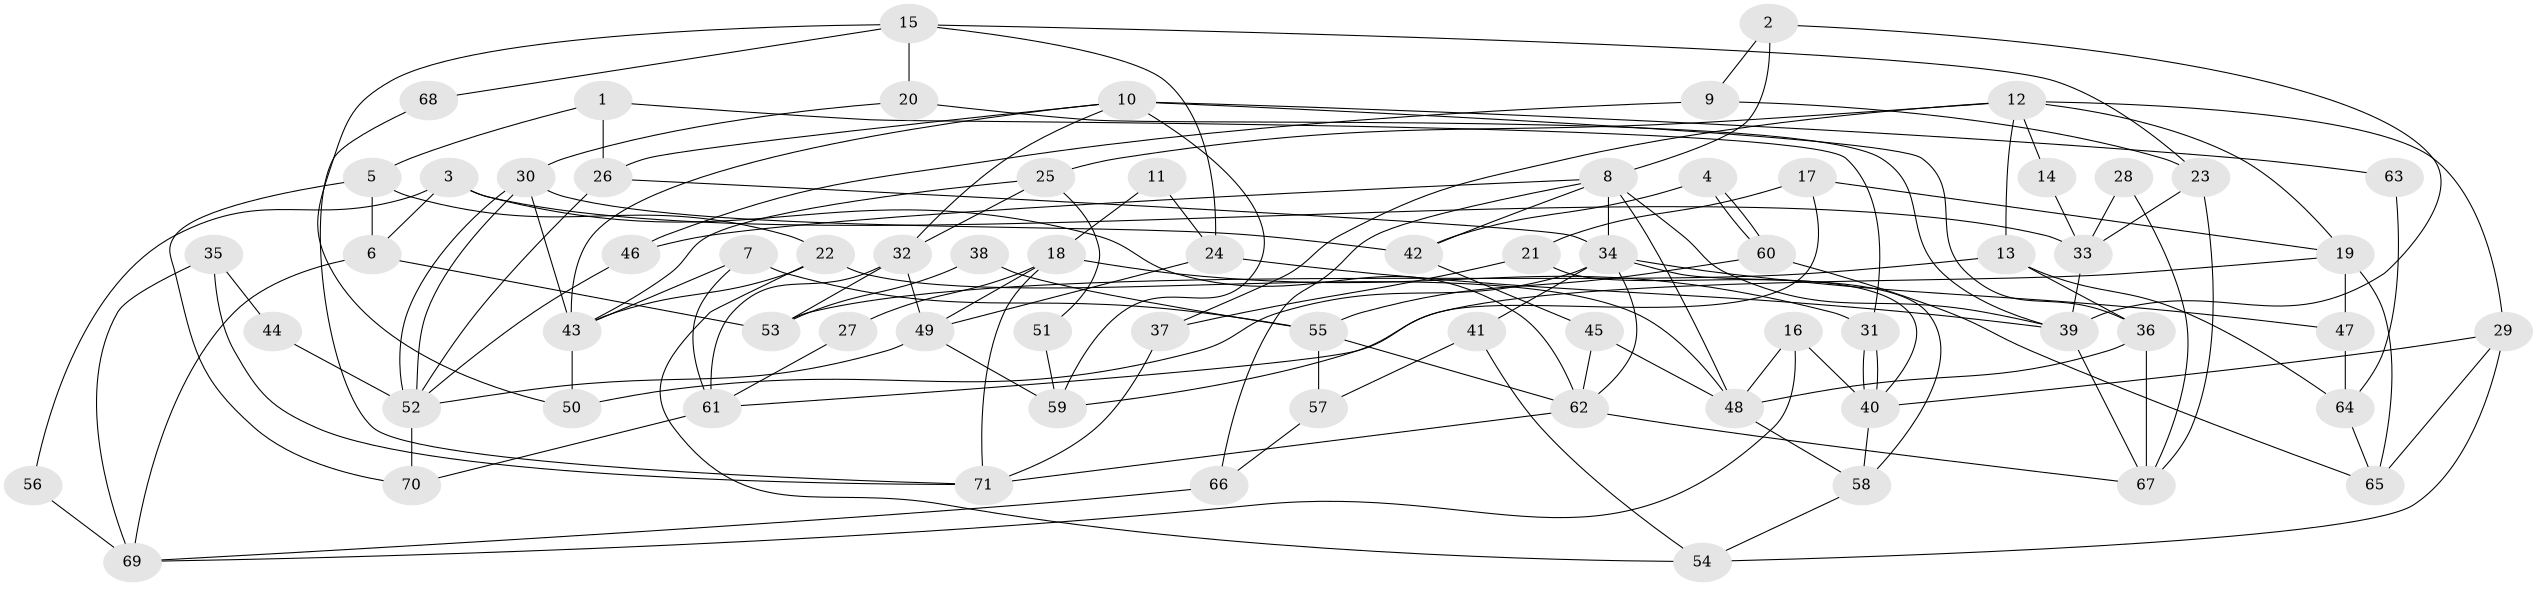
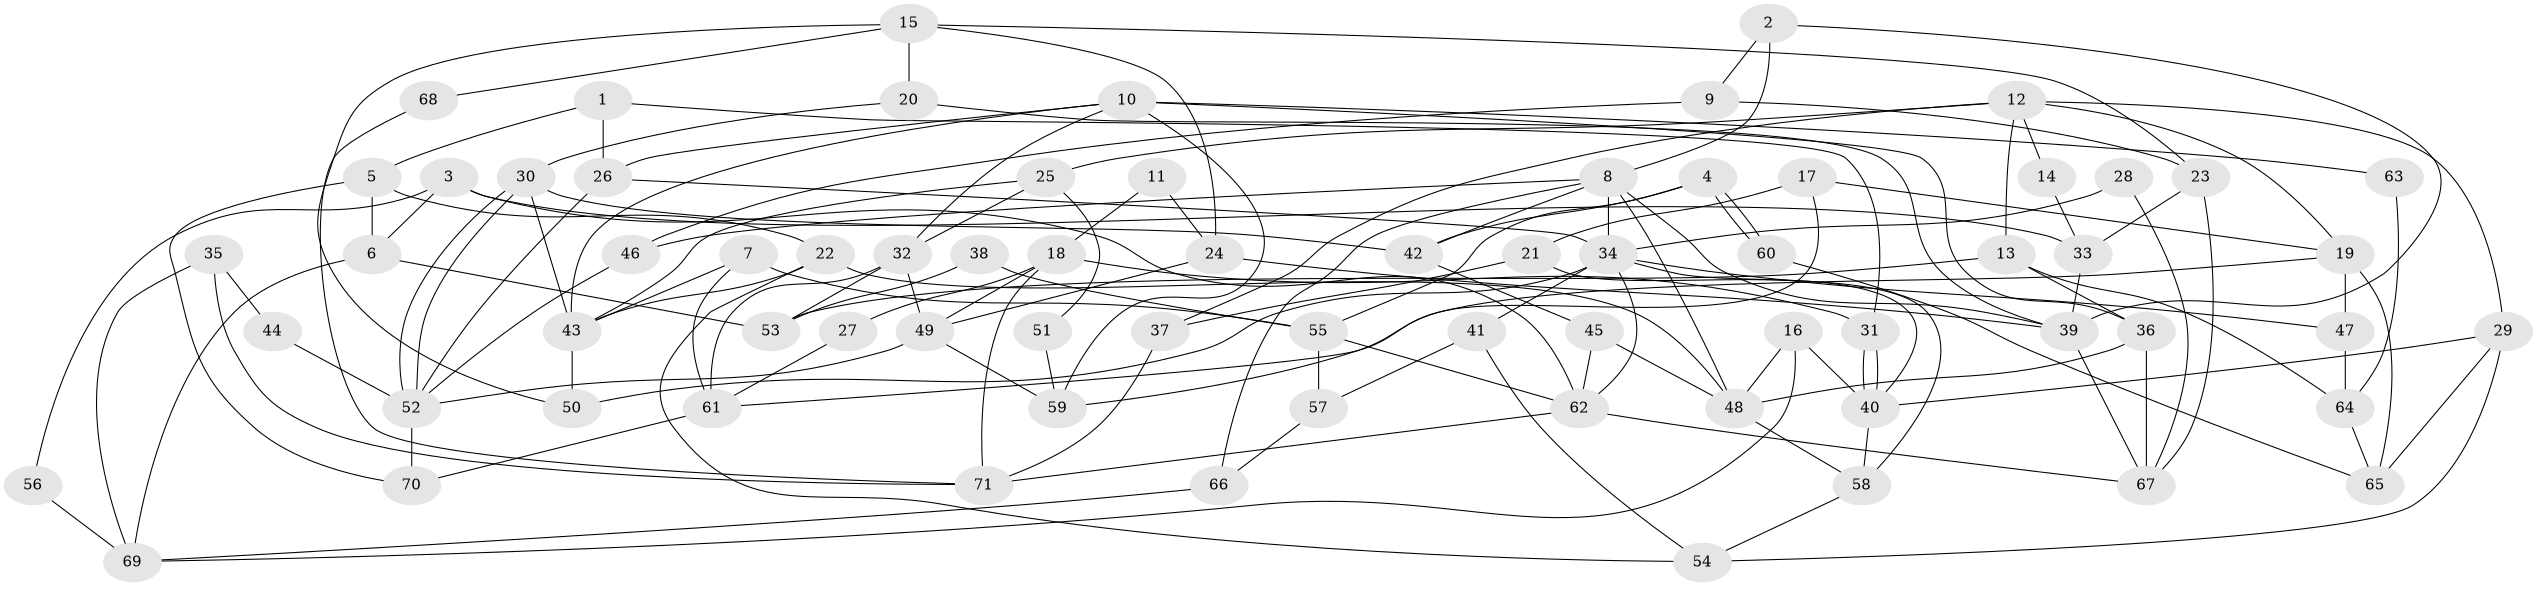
edge "28" -- "33": now "28" -- "34"
edge "60" -- "55": now "4" -- "55"
